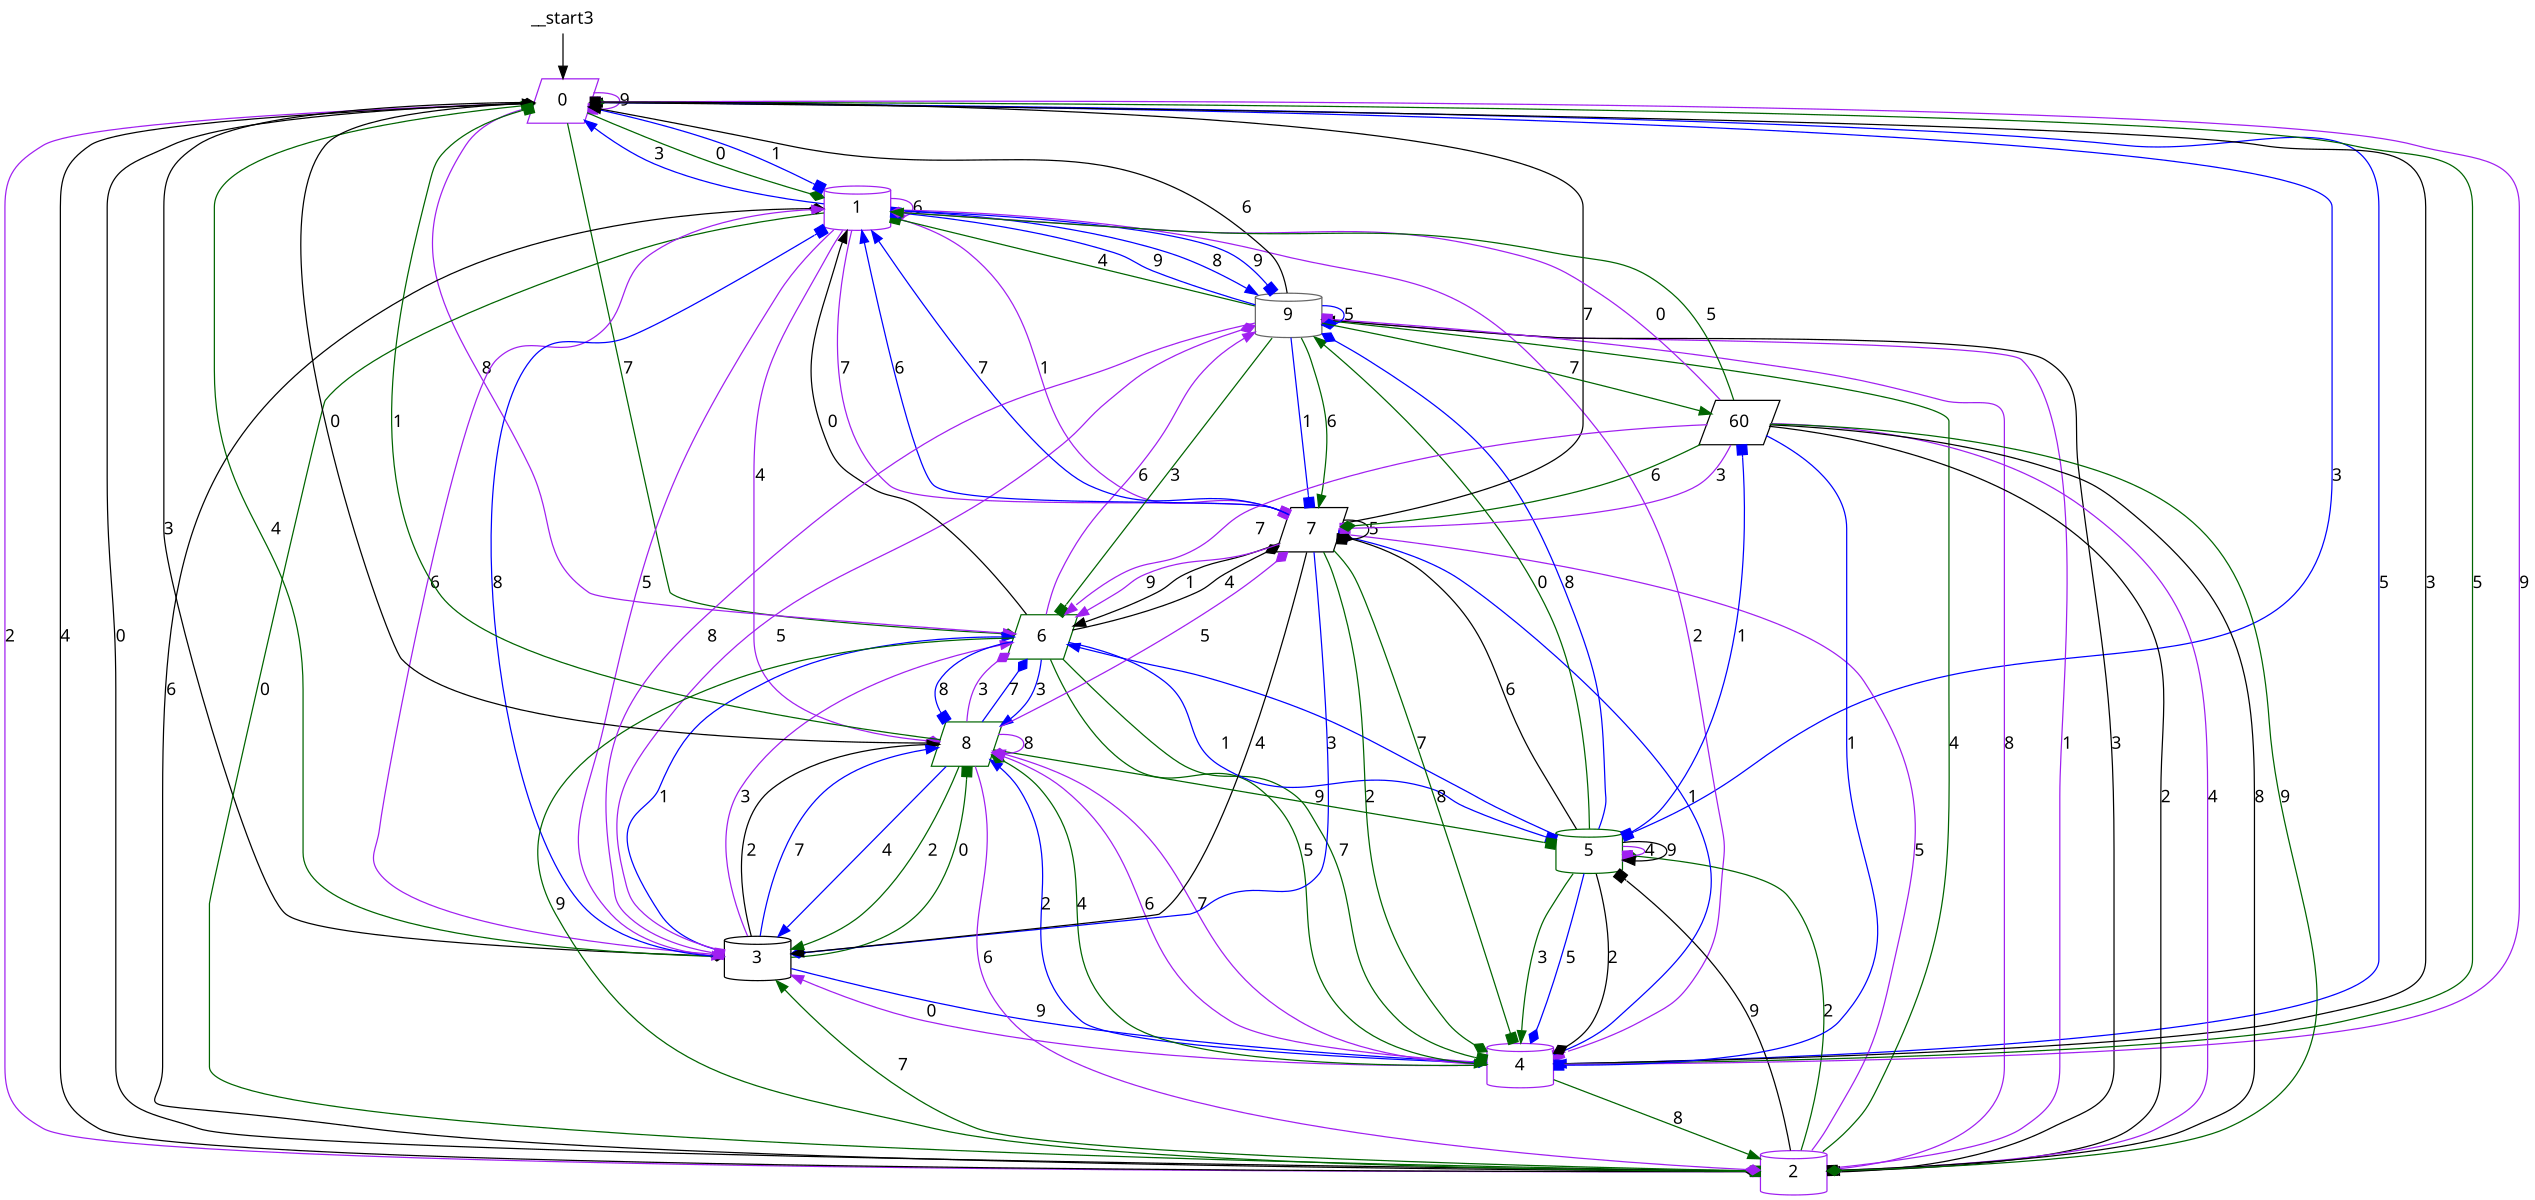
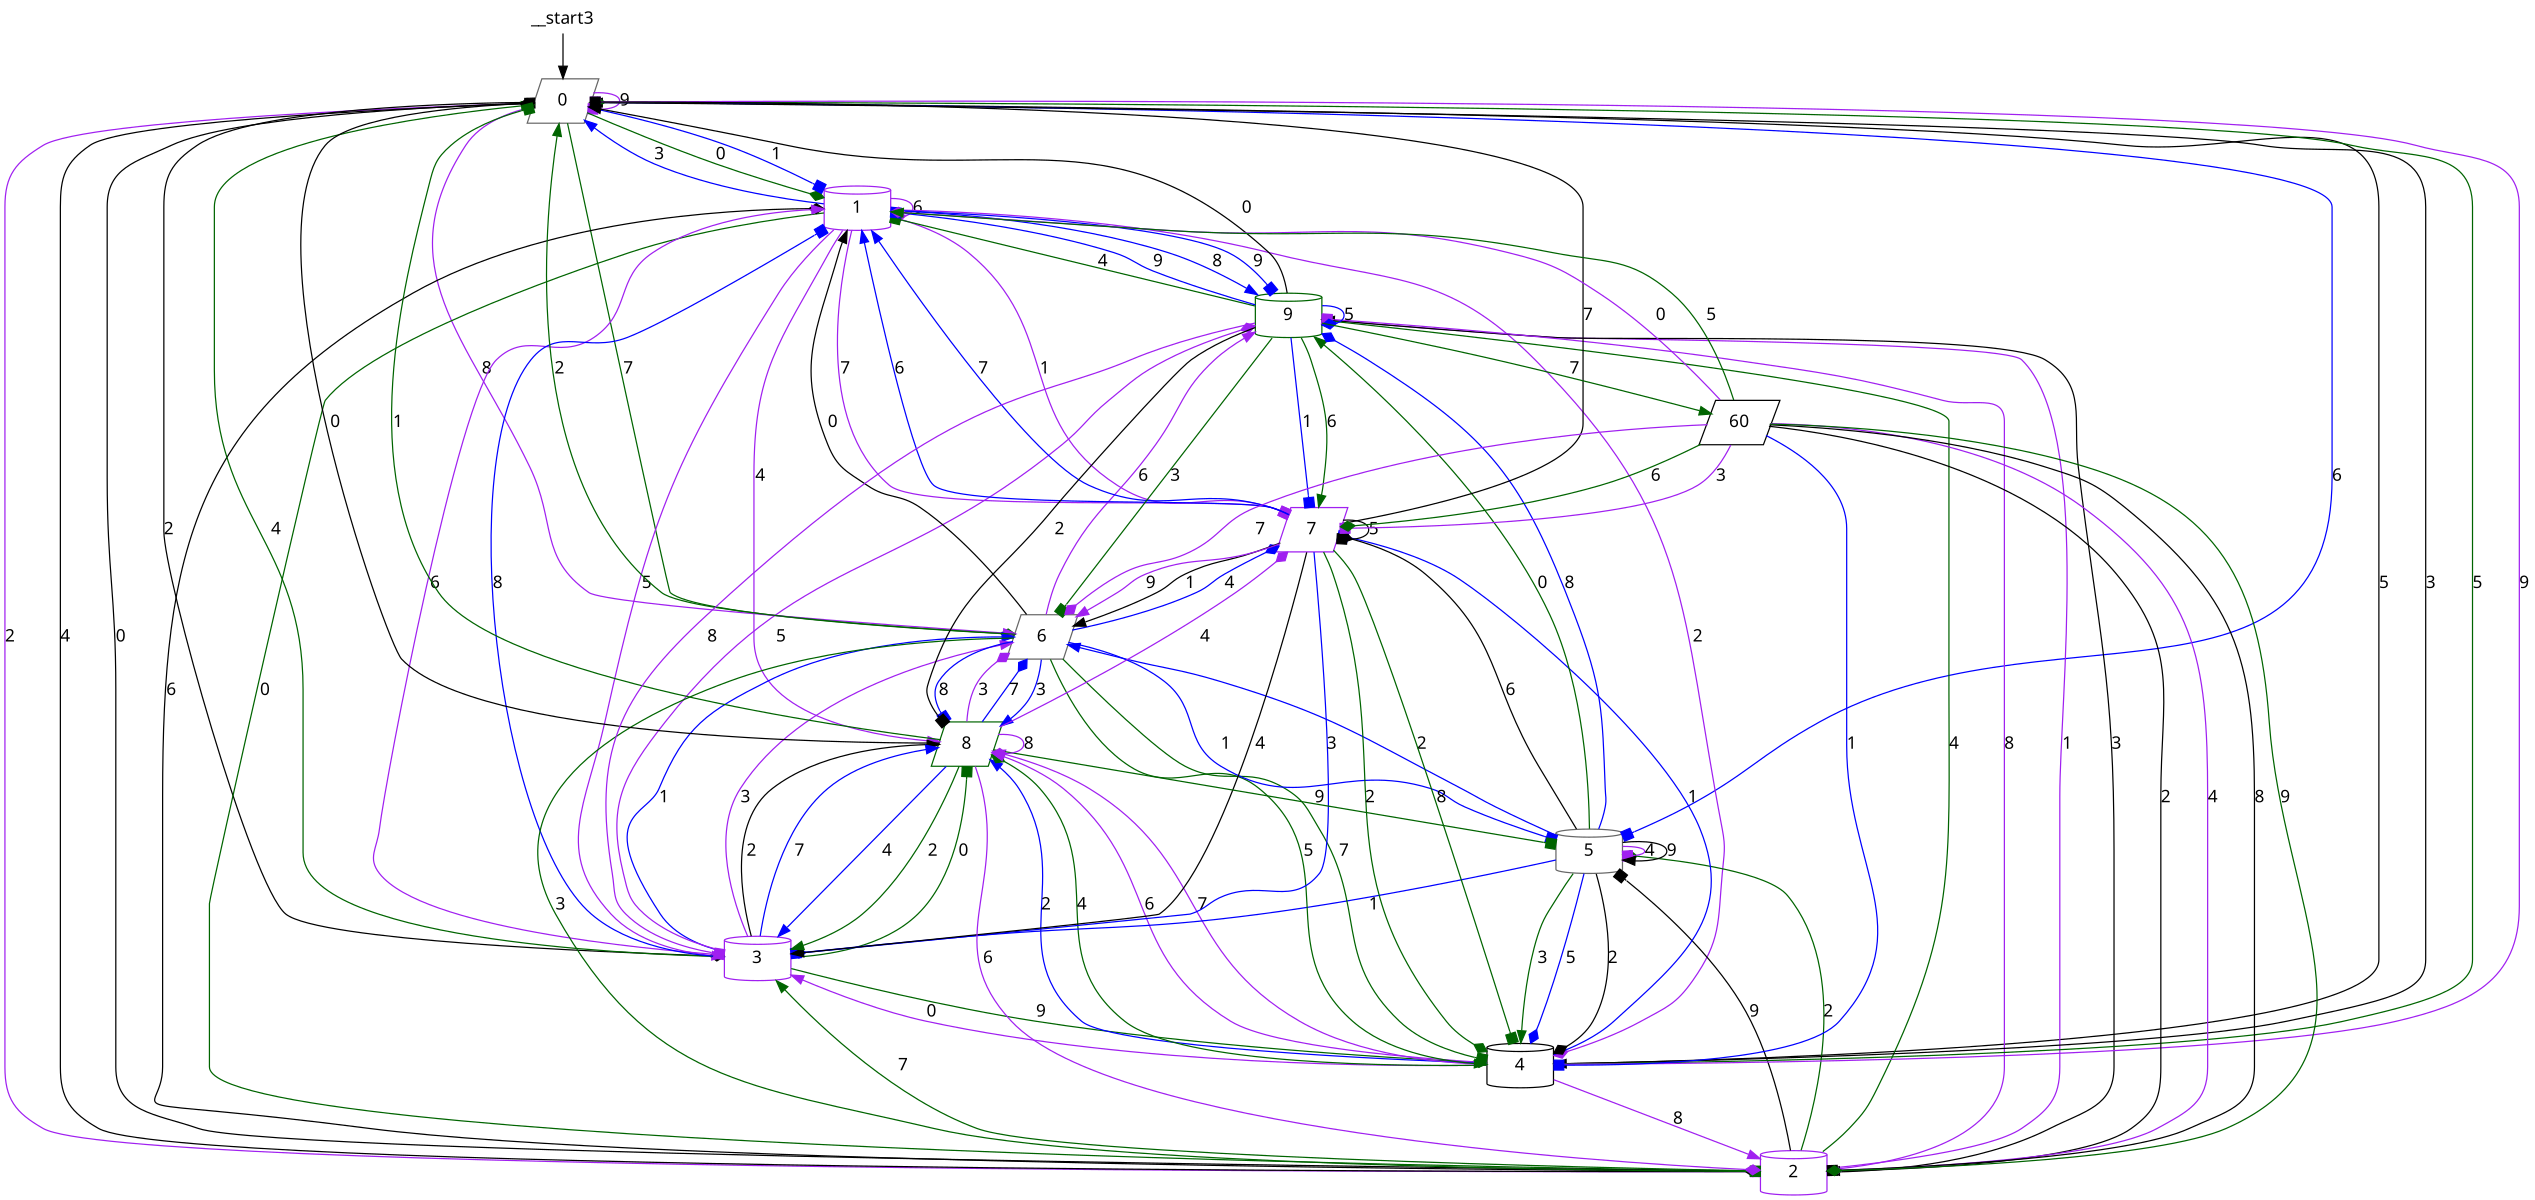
node "0": color purple -> gray40
edge "0" -> "4": color blue -> black
edge "9" -> "0": label "6" -> "0"
node "9": color gray40 -> darkgreen
edge "1" -> "4": arrowhead box -> diamond
edge "60" -> "6": arrowhead normal -> diamond
edge "0" -> "5": label "3" -> "6"
edge "9" -> "8": added, label "2"
edge "0" -> "3": label "3" -> "2"
node "7": color black -> purple
edge "1" -> "8": arrowhead diamond -> normal
edge "6" -> "0": added, label "2"
edge "6" -> "7": color black -> blue
node "6": color darkgreen -> gray40
edge "8" -> "7": label "5" -> "4"
edge "5" -> "60": now "5" -> "3"
edge "2" -> "7": removed, label "5"
edge "5" -> "6": label "7" -> "2"
node "5": color darkgreen -> gray40
edge "6" -> "2": label "9" -> "3"
node "3": color black -> purple
edge "3" -> "4": color blue -> darkgreen
node "4": color purple -> black
edge "4" -> "2": color darkgreen -> purple
edge "2" -> "0": arrowhead normal -> box
